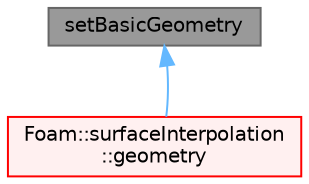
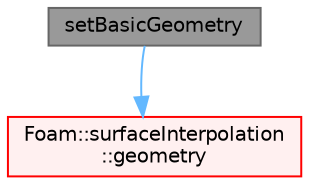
edge "Foam::surfaceInterpolation ::geometry" -> "setBasicGeometry": reversed
